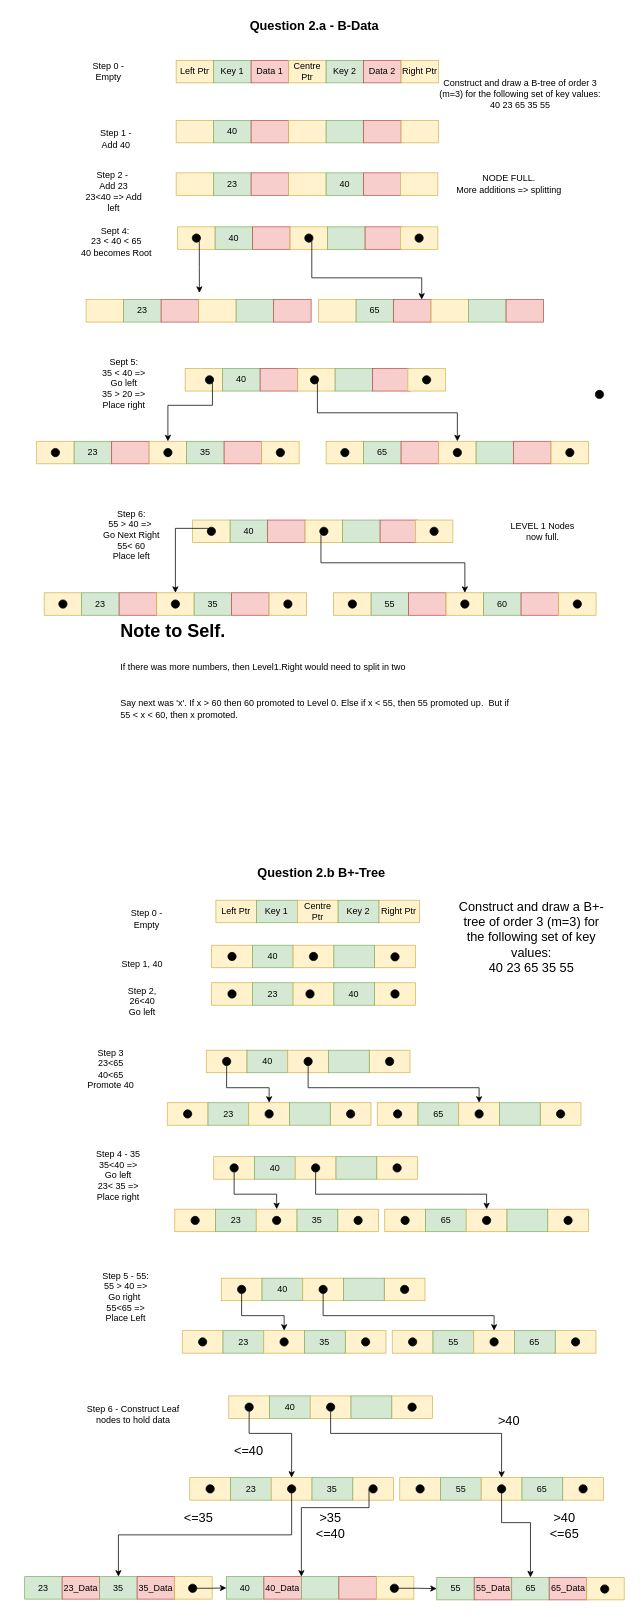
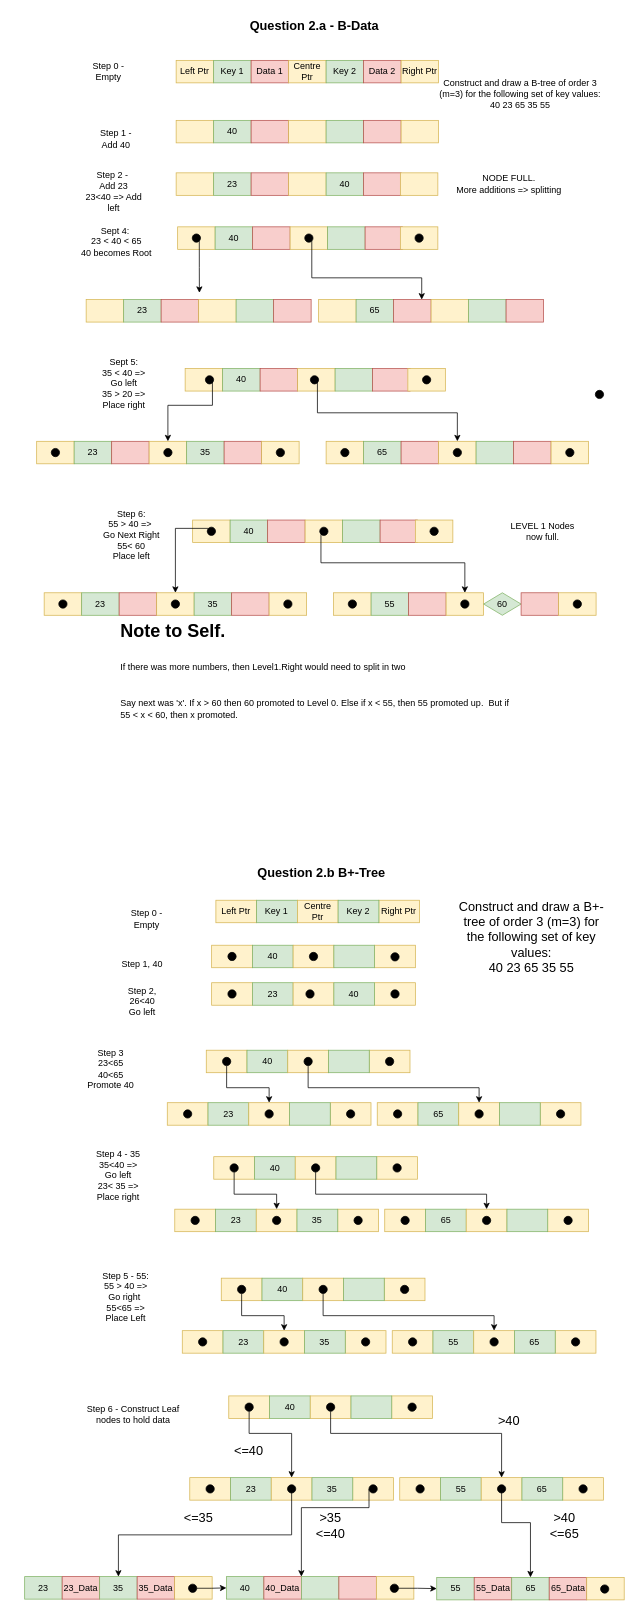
node "60": shape rectangle -> diamond
